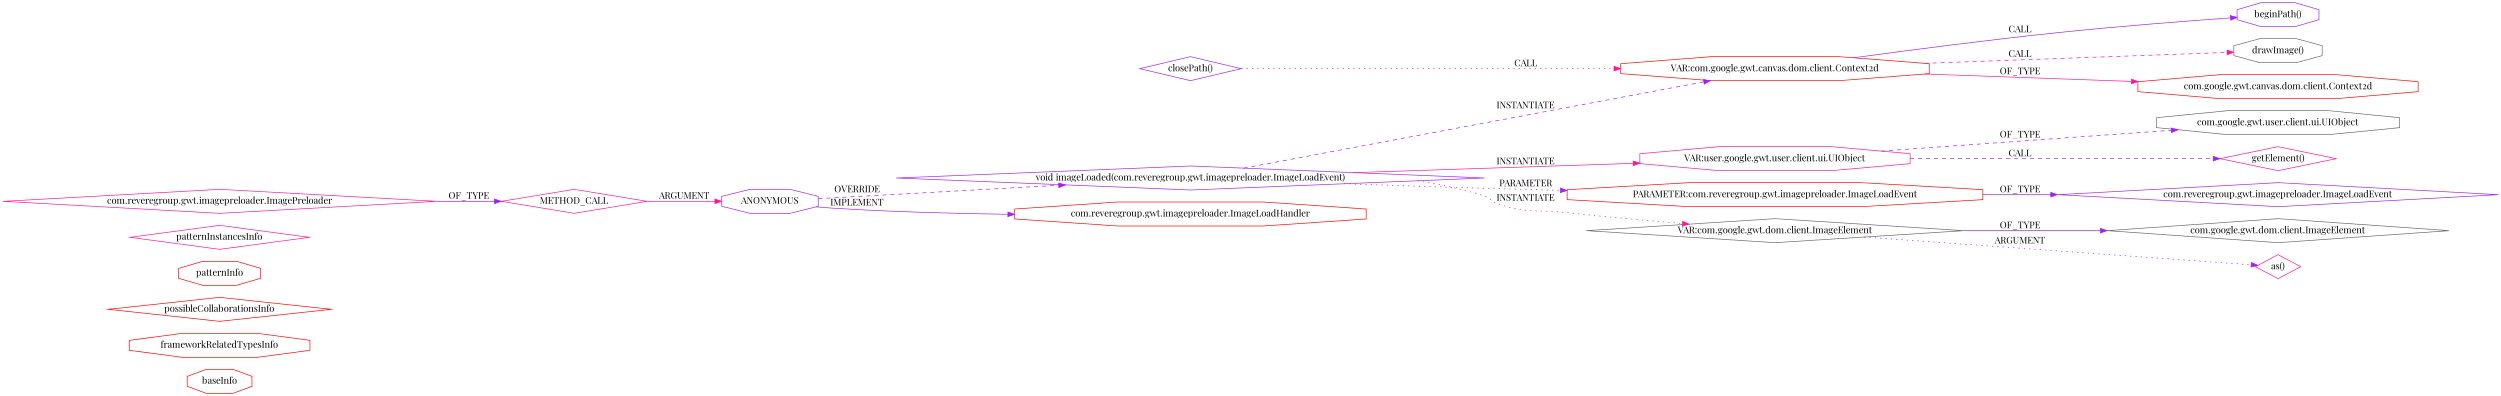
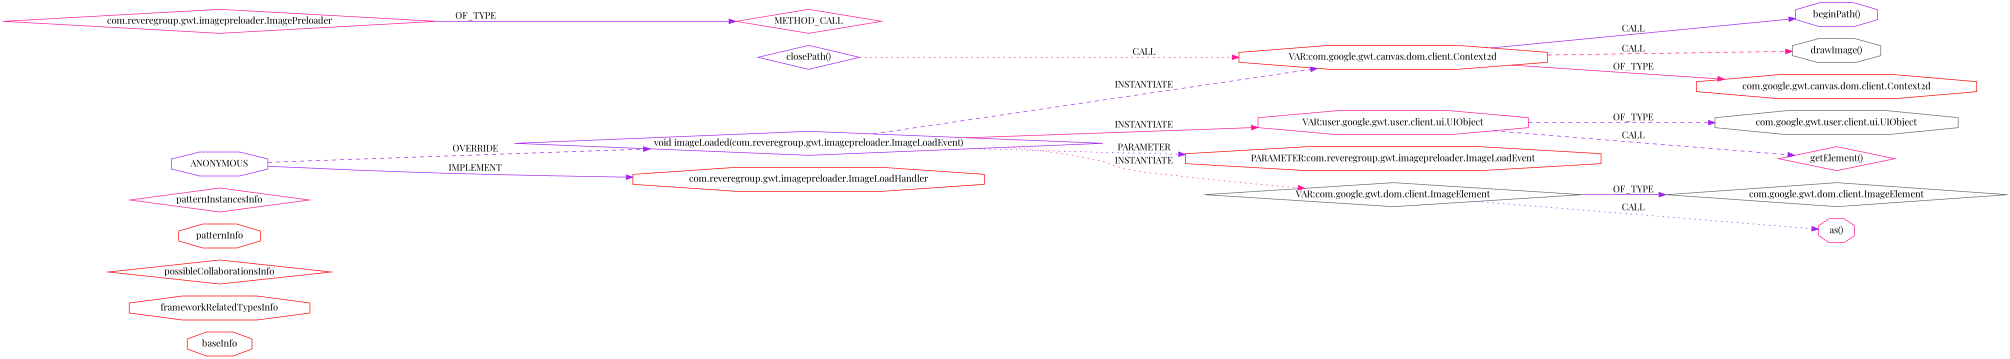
node "com.reveregroup.gwt.imagepreloader.ImageLoadEvent": removed
edge "METHOD_CALL" -> "ANONYMOUS": removed, label "ARGUMENT"
edge "VAR:com.google.gwt.dom.client.ImageElement" -> "as()": label "ARGUMENT" -> "CALL"
node "as()": shape diamond -> octagon
